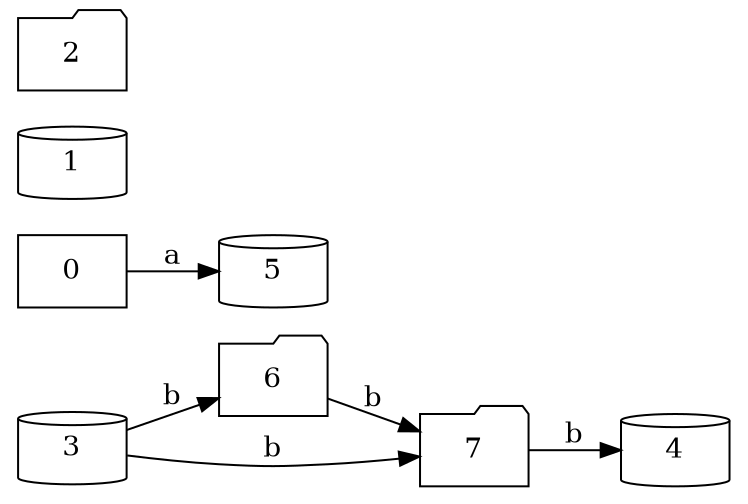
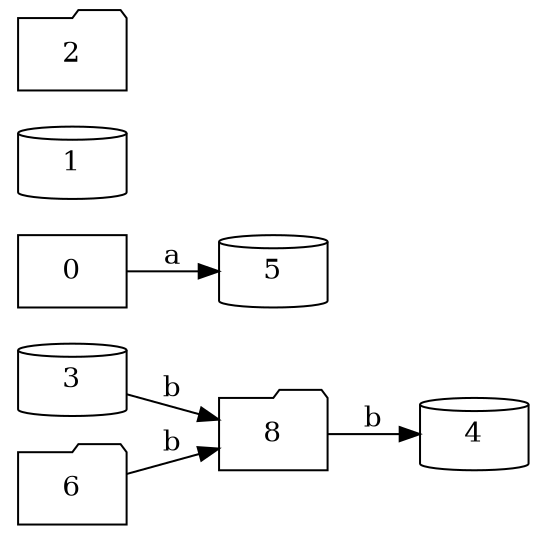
edge "3" -> "6": removed, label "b"
node "7": label "7" -> "8"
